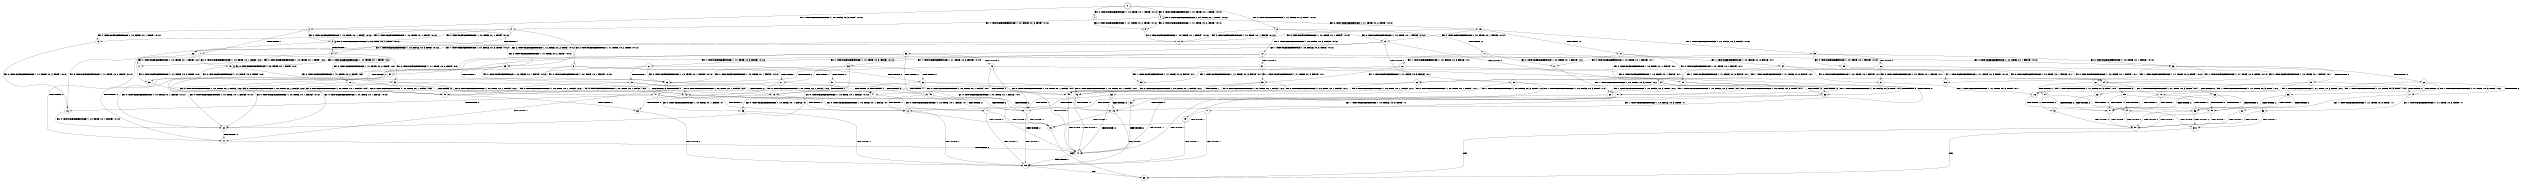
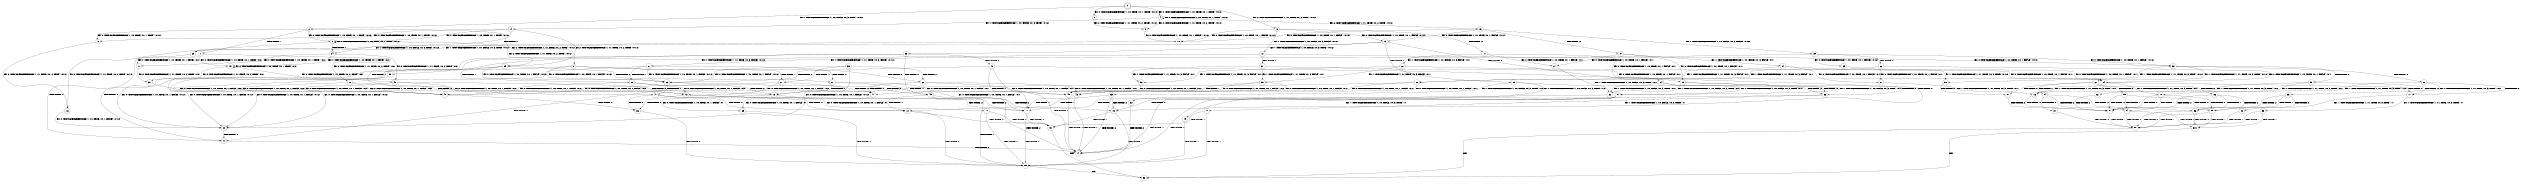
edge "12" -> "33": removed, label "EX !1 !ATOMIC_EXCH_BRANCH (1, +1, TRUE, +0, 3, FALSE) !:0:1:2:"
edge "25" -> "51": added, label "TERMINATE !2"
node "81": added
edge "47" -> "16": now "47" -> "68"
edge "41" -> "70": removed, label "EX !0 !ATOMIC_EXCH_BRANCH (1, +0, TRUE, +0, 1, FALSE) !:0:"
edge "46" -> "75": removed, label "TERMINATE !0"
edge "74" -> "89": now "49" -> "89"
